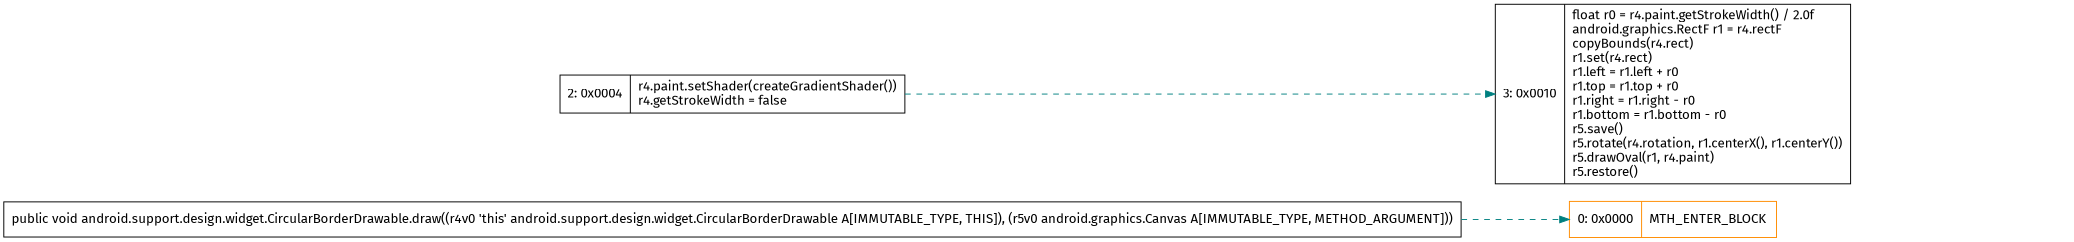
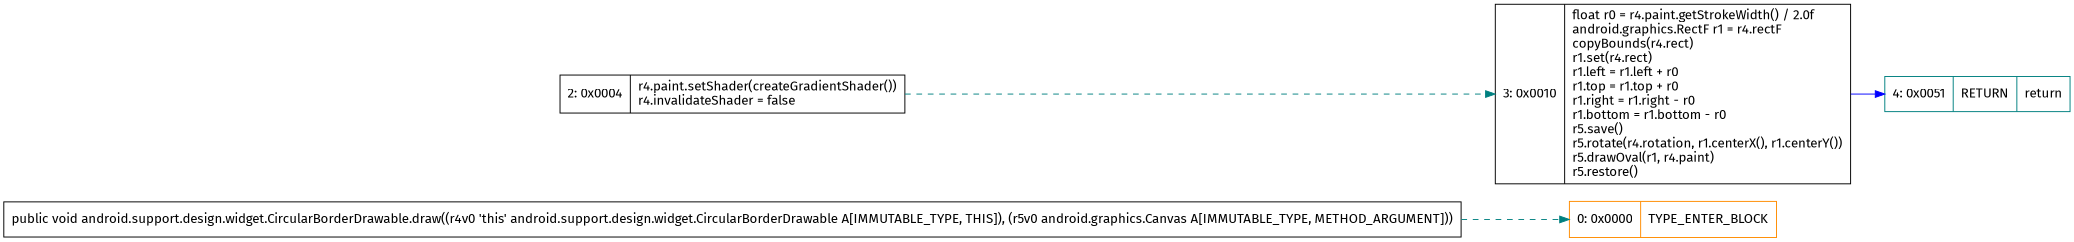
node "4: 0x0051": added
node "2: 0x0004": text "r4.getStrokeWidth = false" -> "r4.invalidateShader = false"
node "0: 0x0000": text "MTH_ENTER_BLOCK" -> "TYPE_ENTER_BLOCK"
